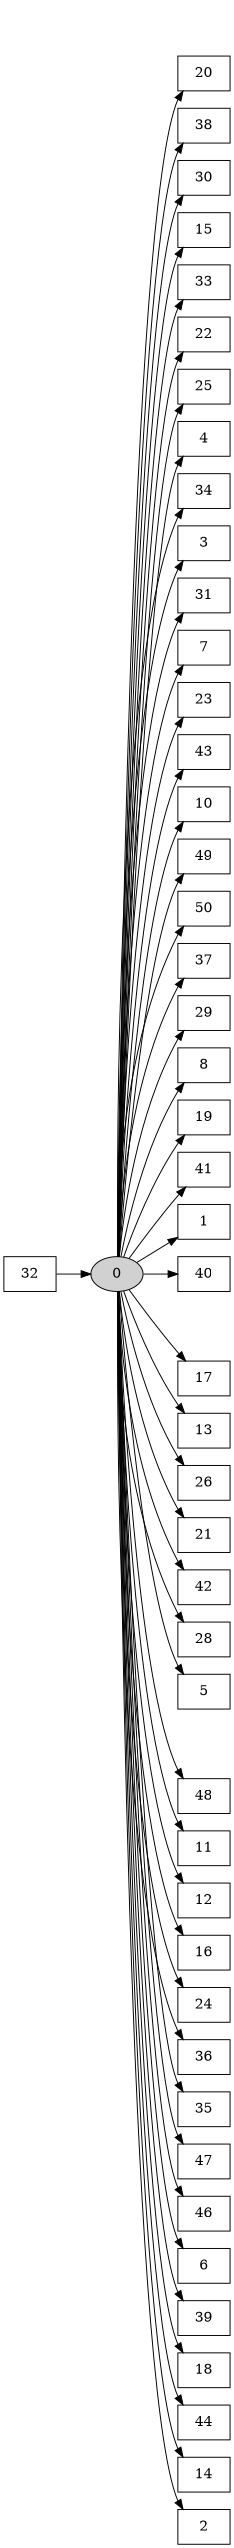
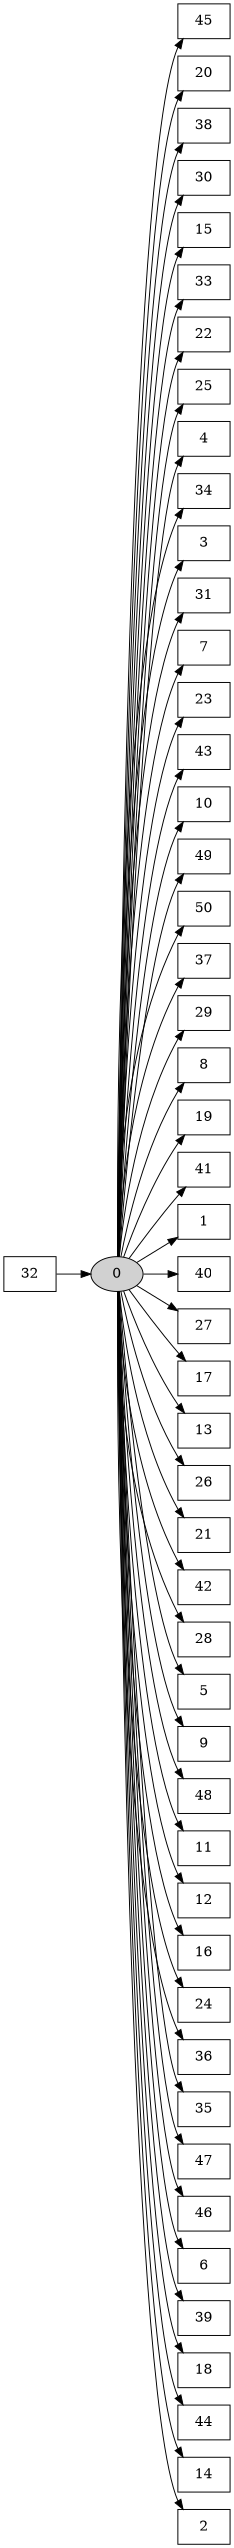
node "45": added
node "27": added
node "9": added
